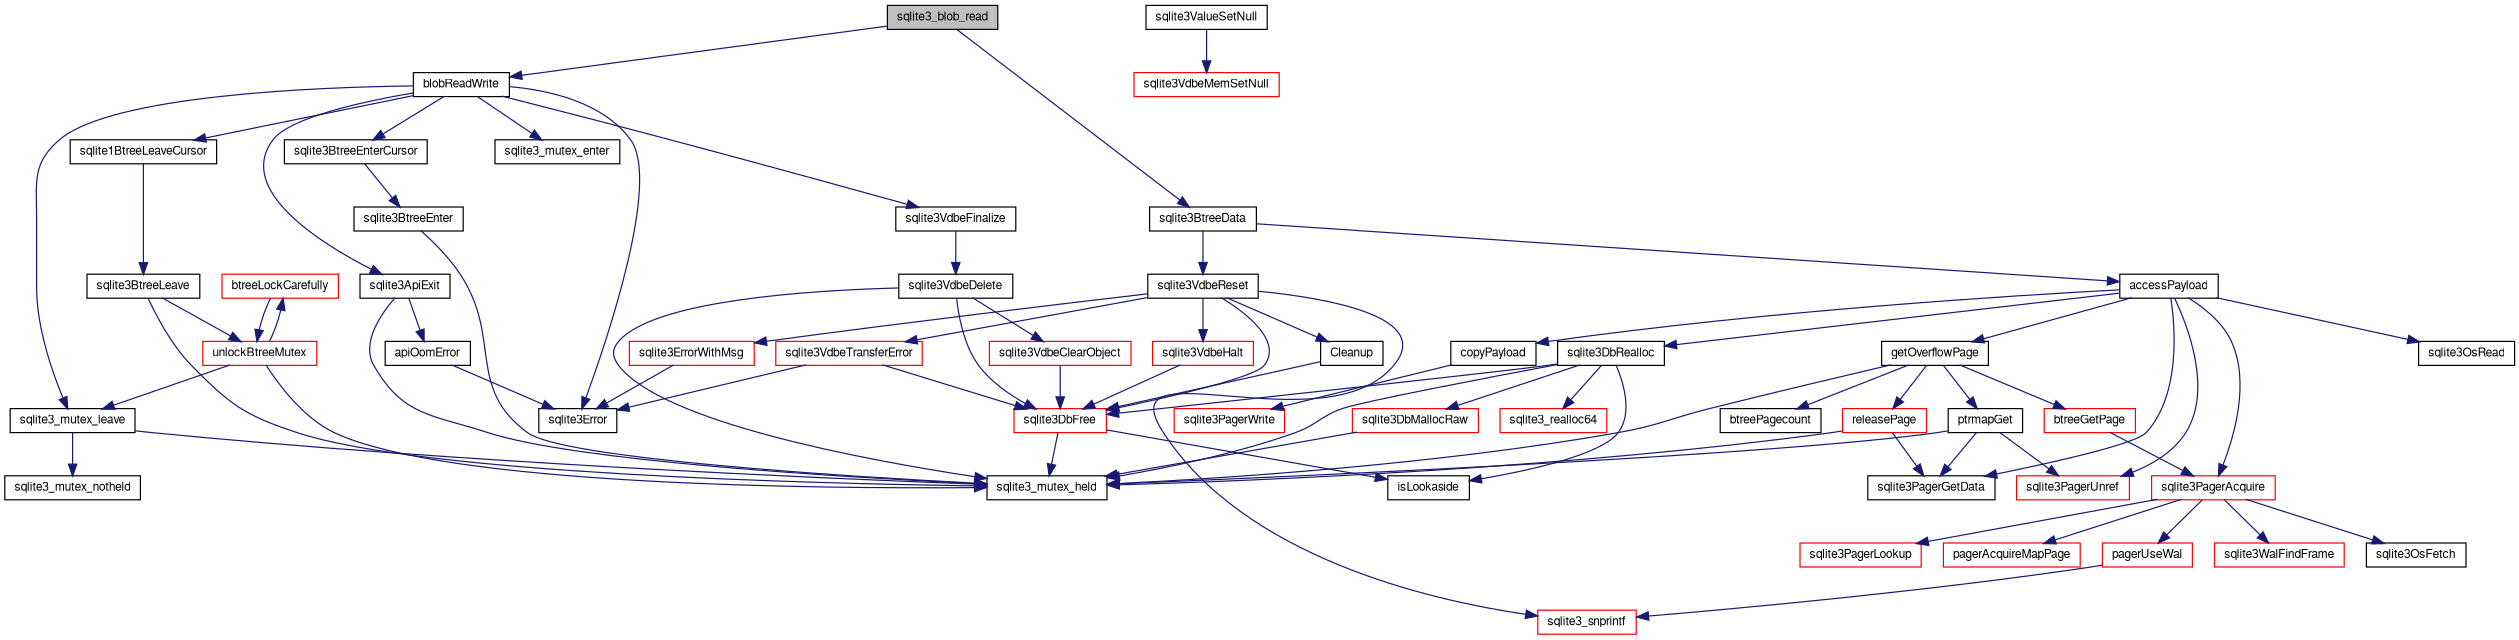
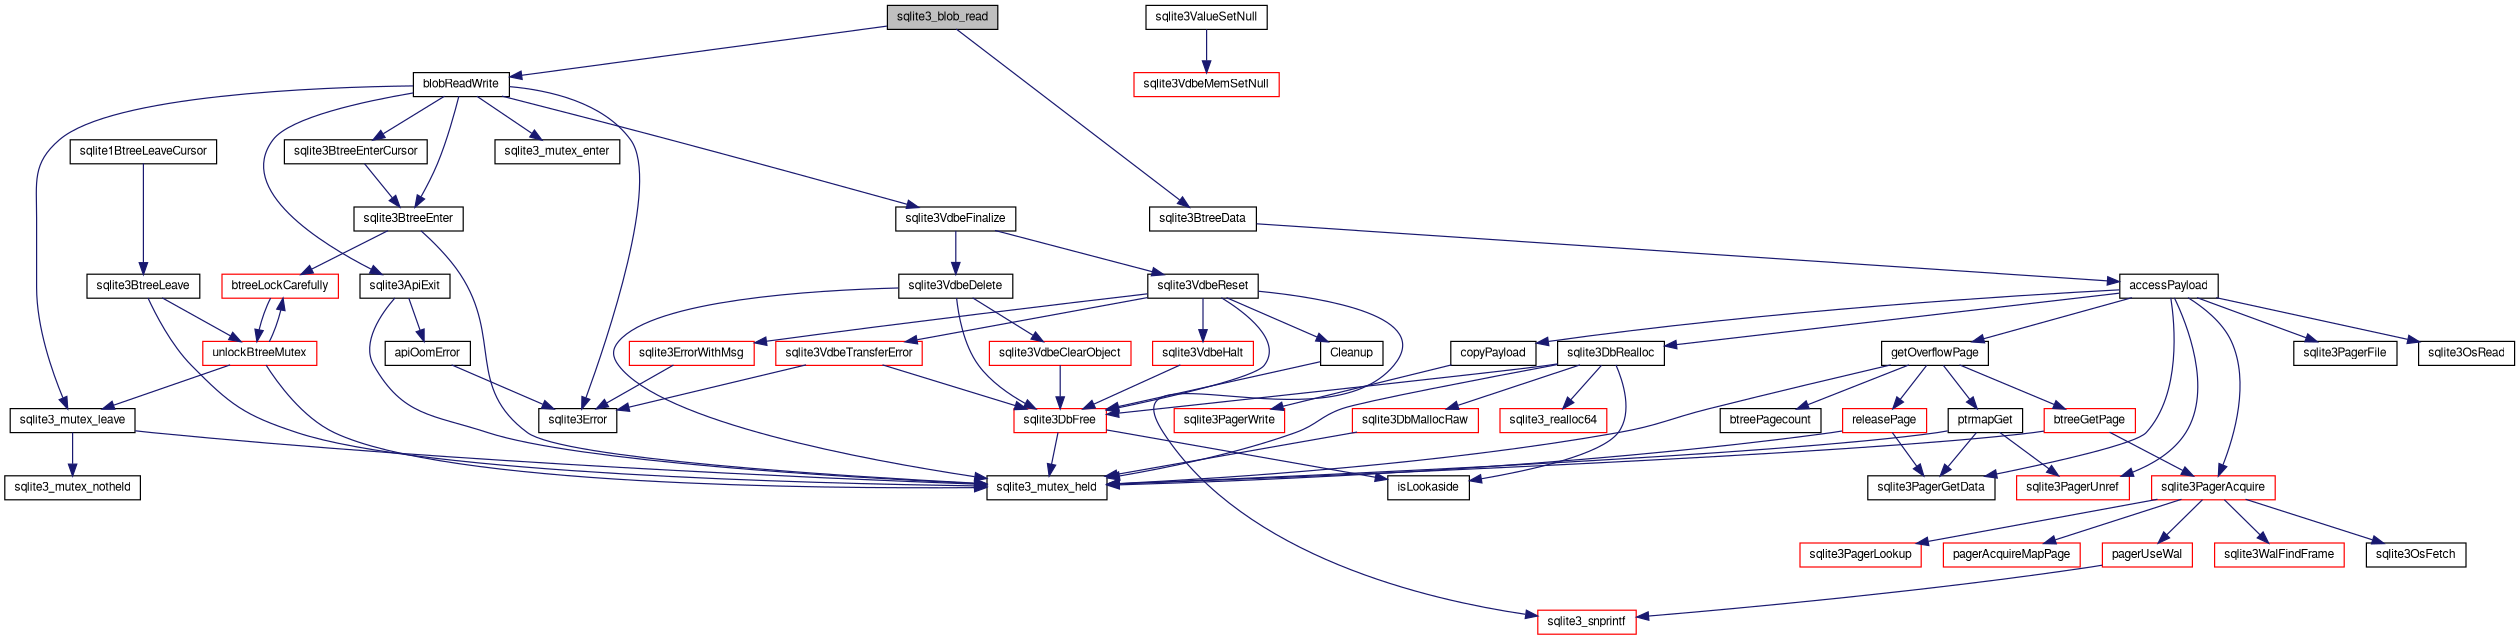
edge "blobReadWrite" -> "sqlite1BtreeLeaveCursor": now "blobReadWrite" -> "sqlite3BtreeEnter"
edge "sqlite3BtreeData" -> "sqlite3VdbeReset": now "sqlite3VdbeFinalize" -> "sqlite3VdbeReset"
edge "sqlite3BtreeEnter" -> "btreeLockCarefully": added
node "sqlite3PagerFile": added
edge "btreeGetPage" -> "sqlite3_mutex_held": added
